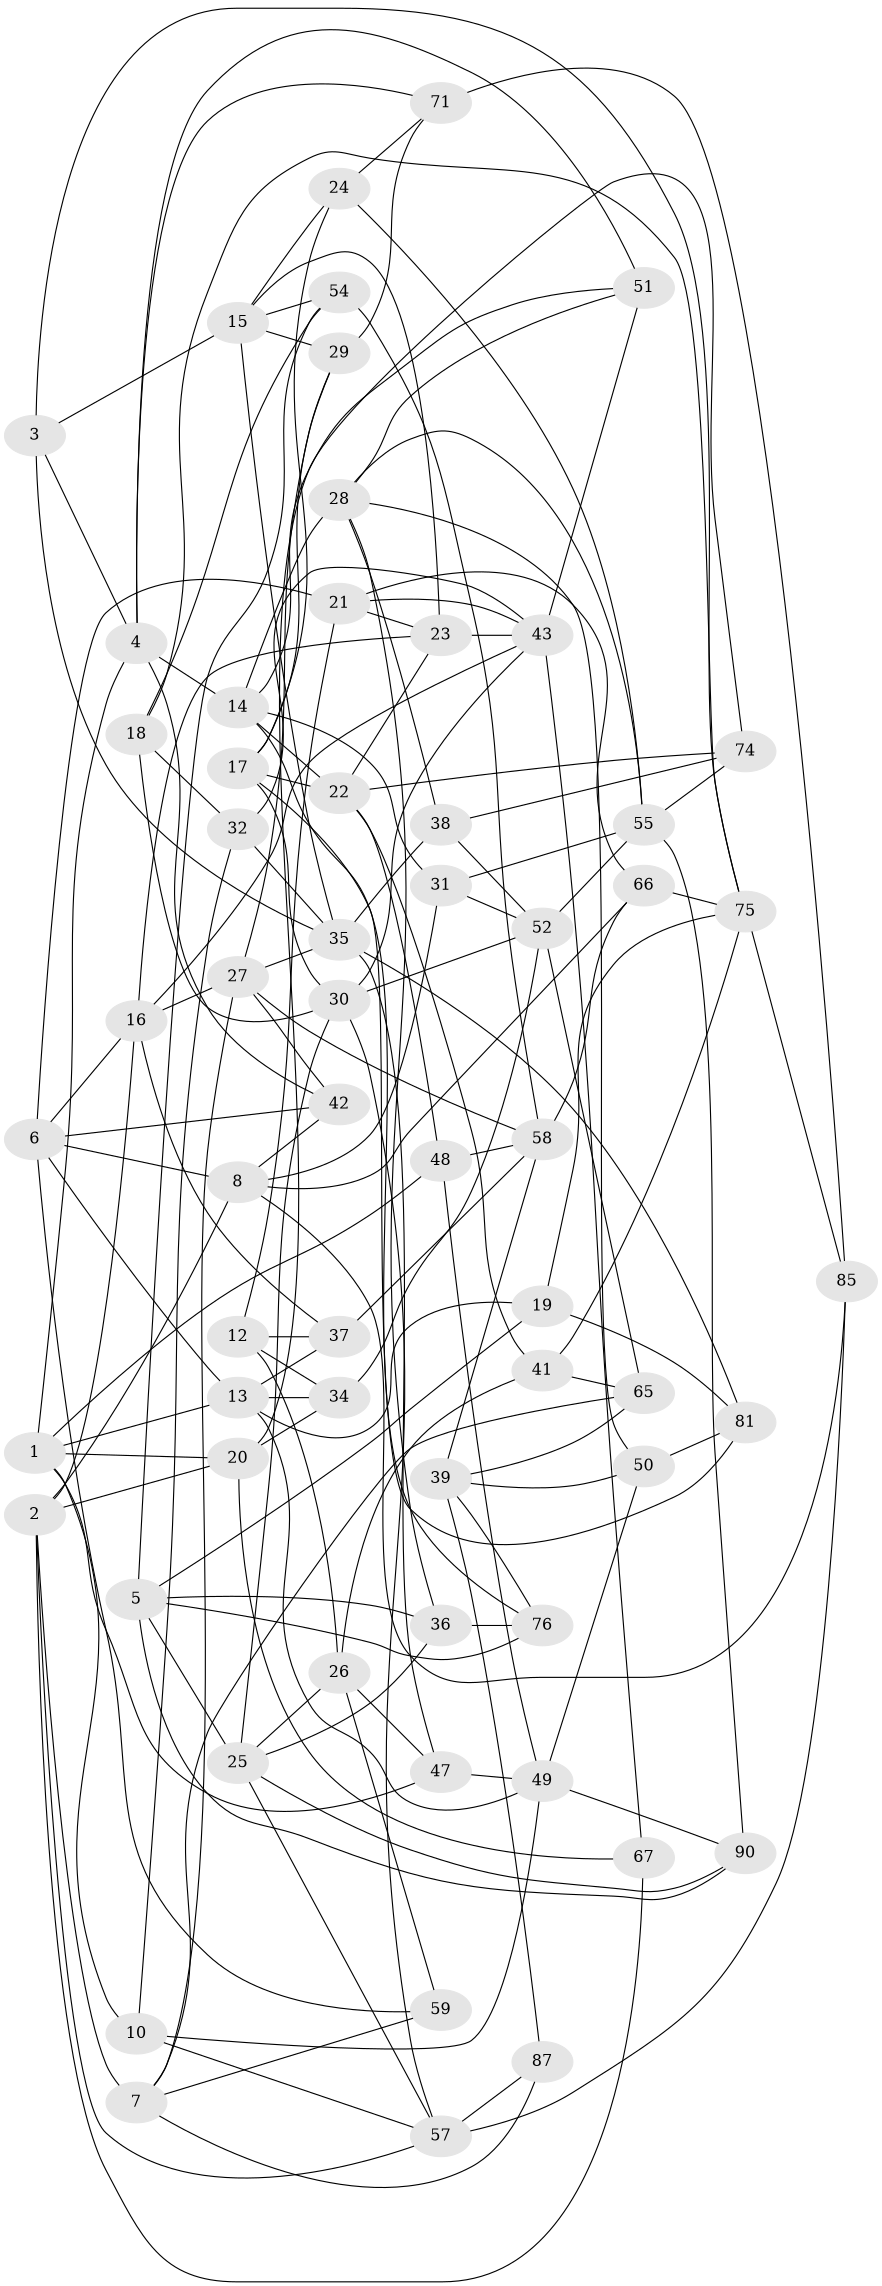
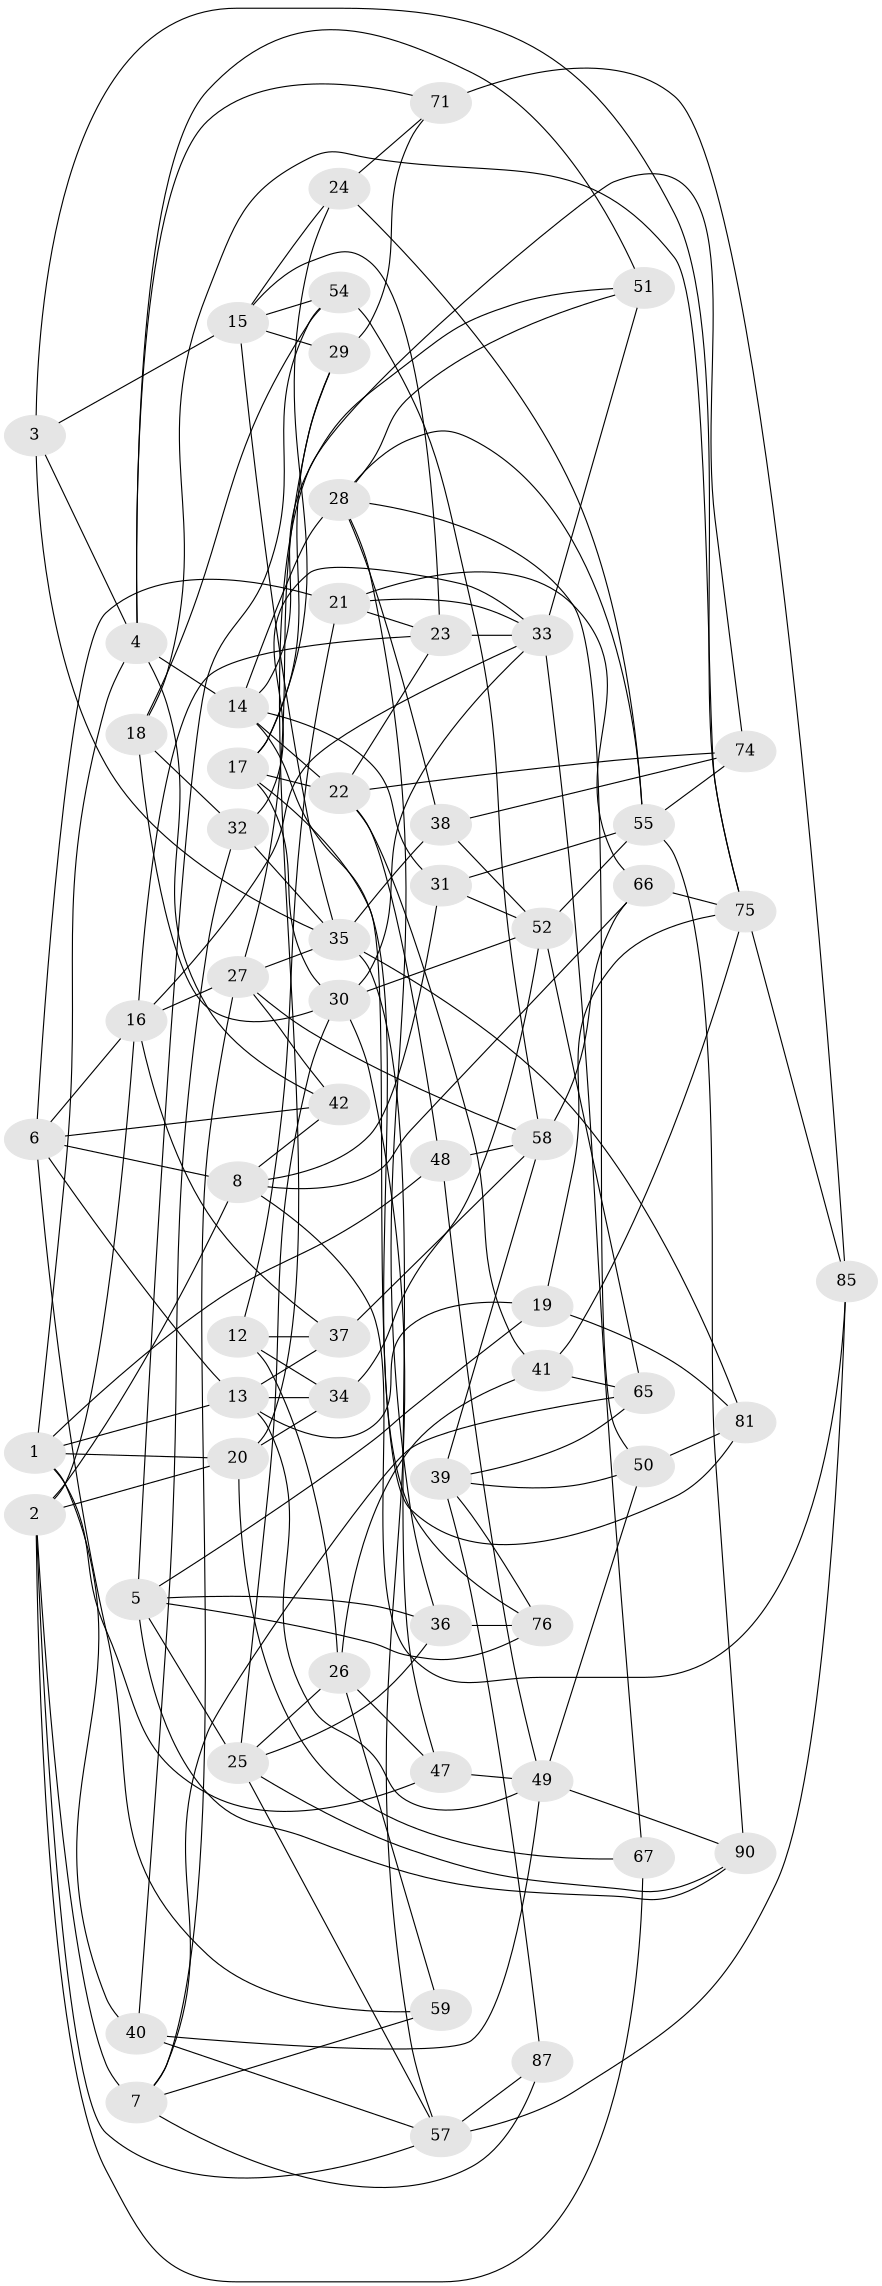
node "43": label "43" -> "33"
node "10": label "10" -> "40"
